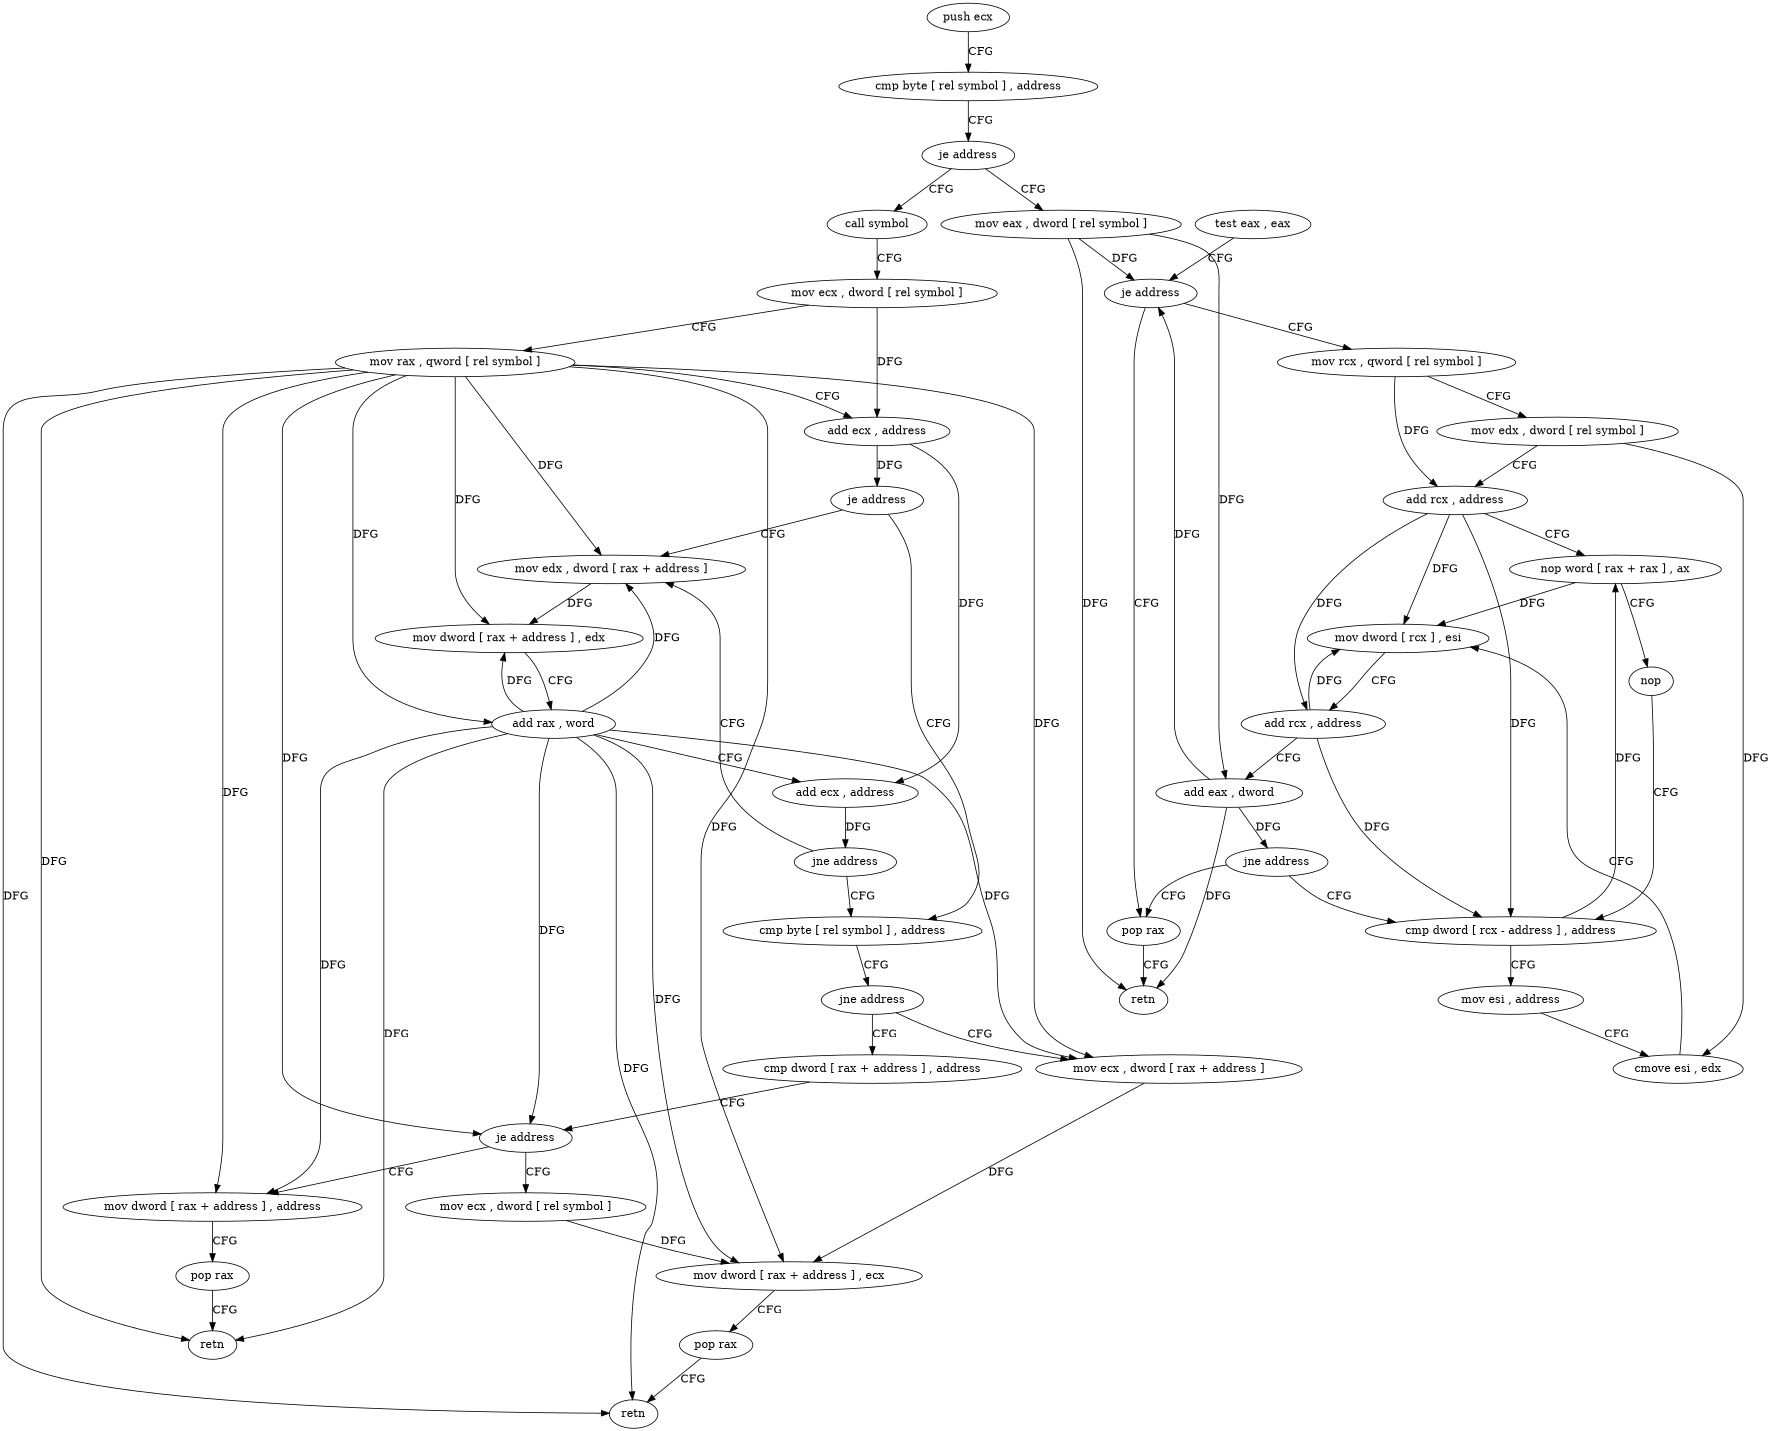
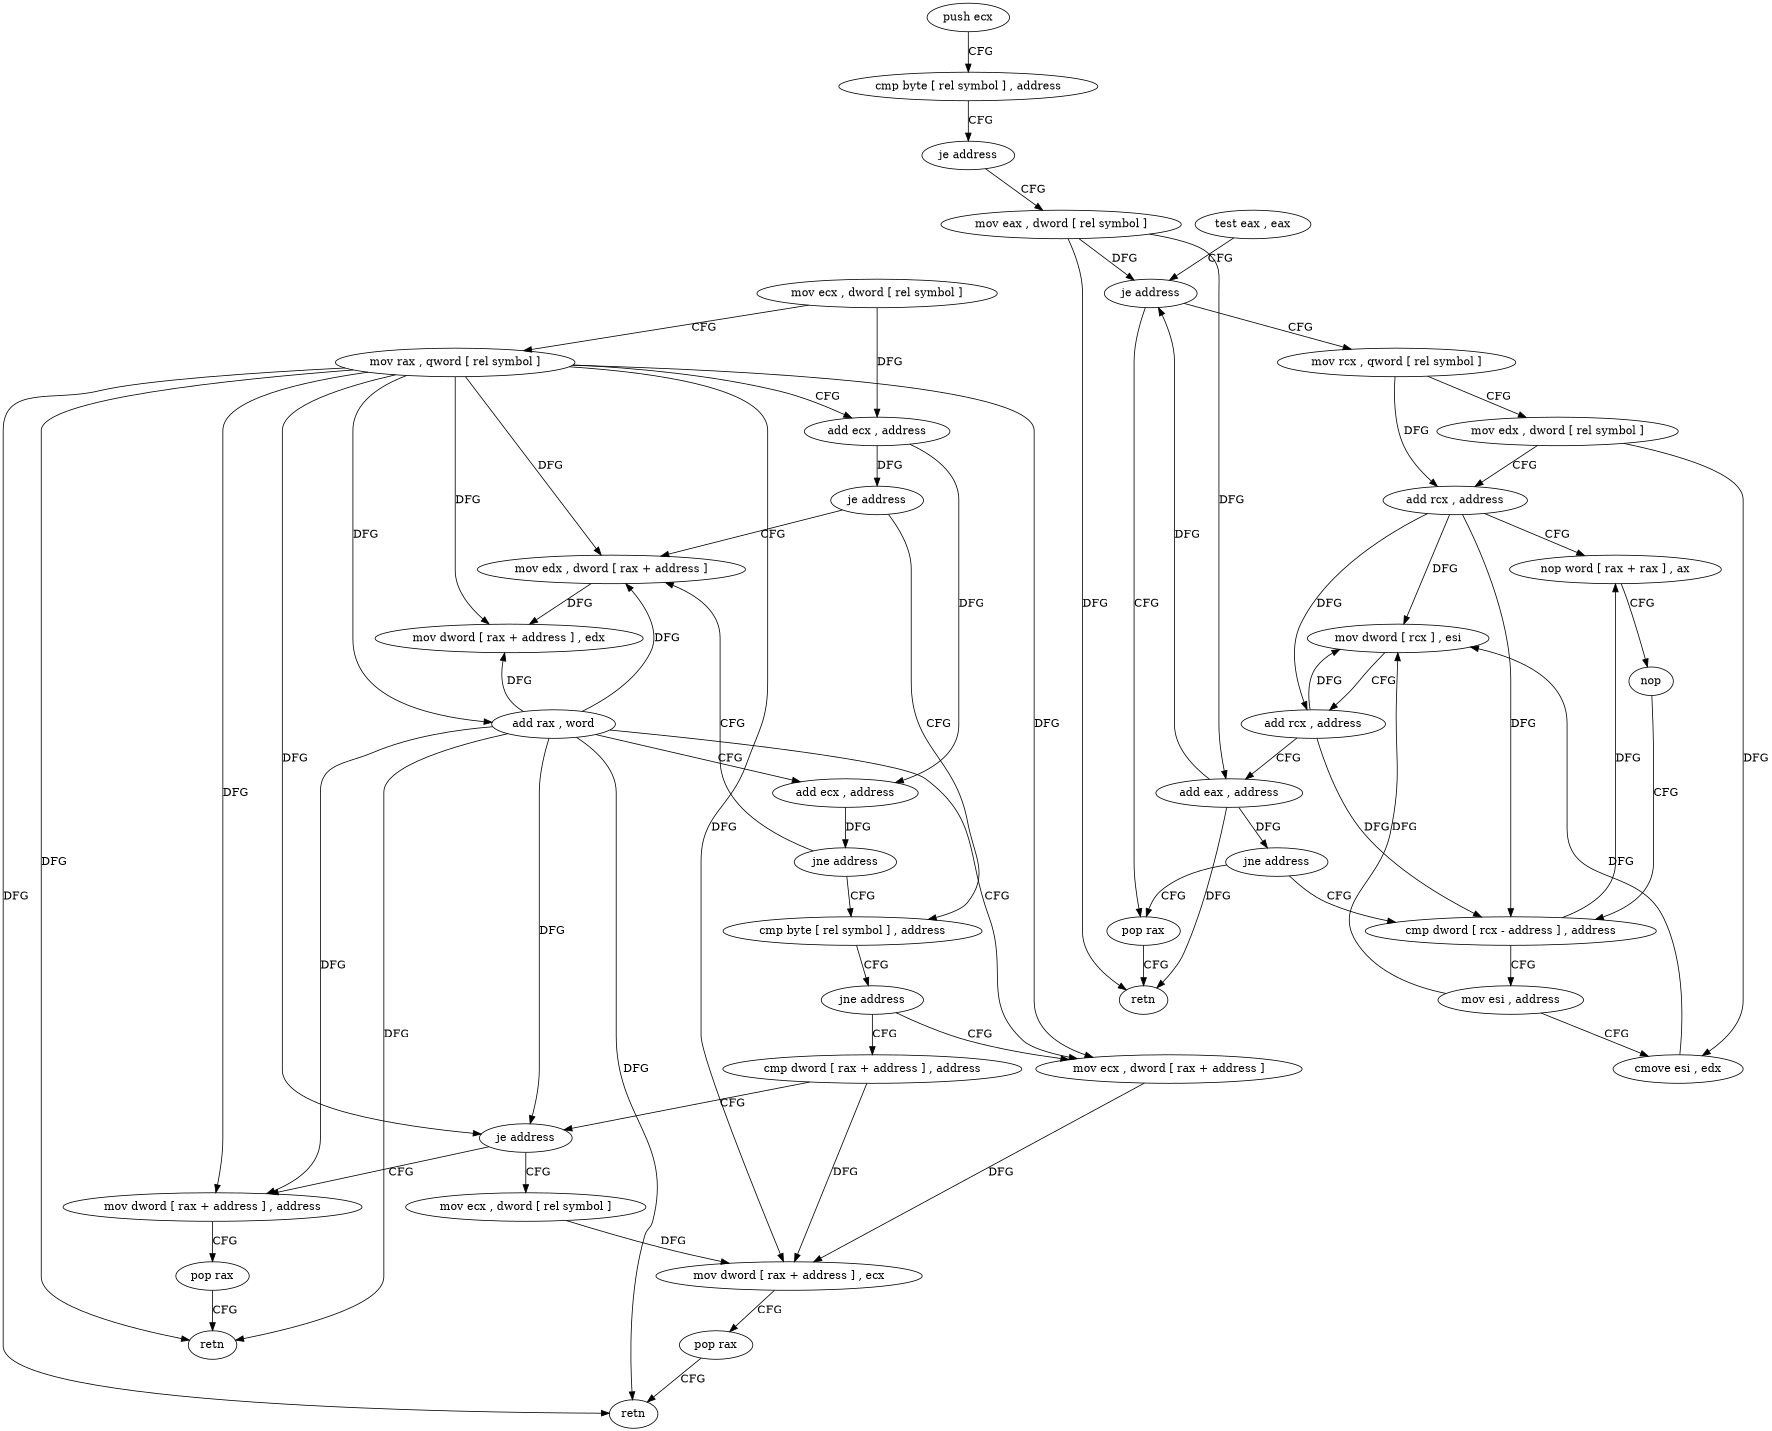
node "call symbol": removed
edge "nop word [ rax + rax ] , ax" -> "mov dword [ rcx ] , esi": now "mov esi , address" -> "mov dword [ rcx ] , esi"
edge "mov dword [ rax + address ] , edx" -> "add rax , word": removed, label "CFG"
node "add eax , dword": label "add eax , dword" -> "add eax , address"
edge "cmove esi , edx" -> "mov dword [ rcx ] , esi": label "CFG" -> "DFG"
edge "add rax , word" -> "mov ecx , dword [ rax + address ]": label "DFG" -> "CFG"
edge "add rax , word" -> "mov dword [ rax + address ] , ecx": now "cmp dword [ rax + address ] , address" -> "mov dword [ rax + address ] , ecx"
